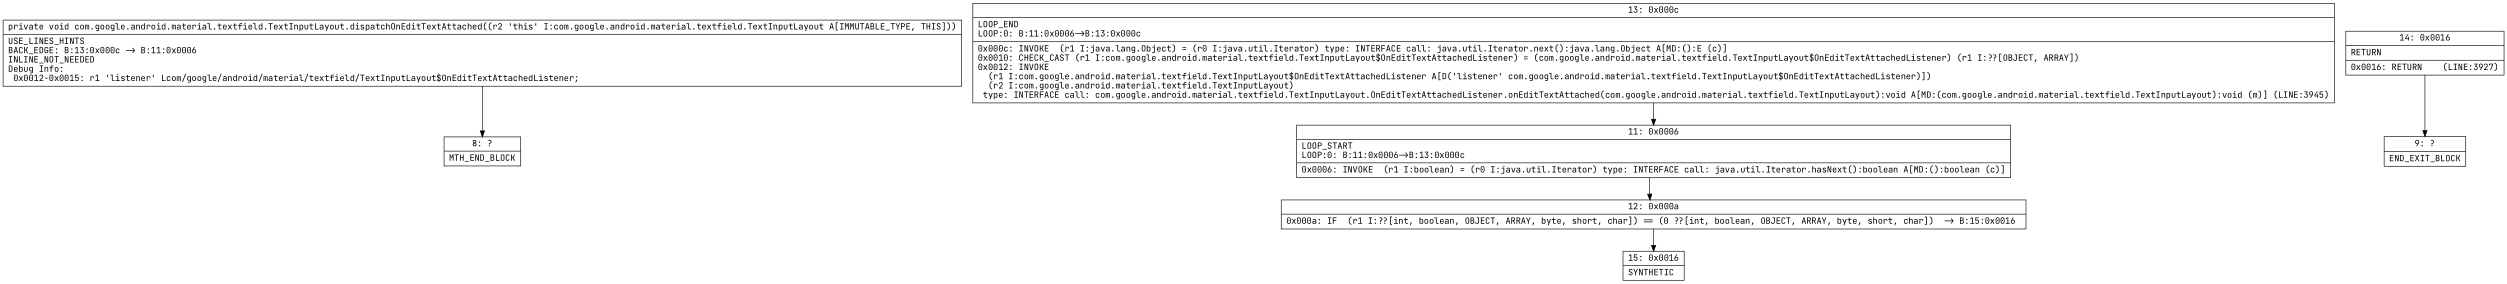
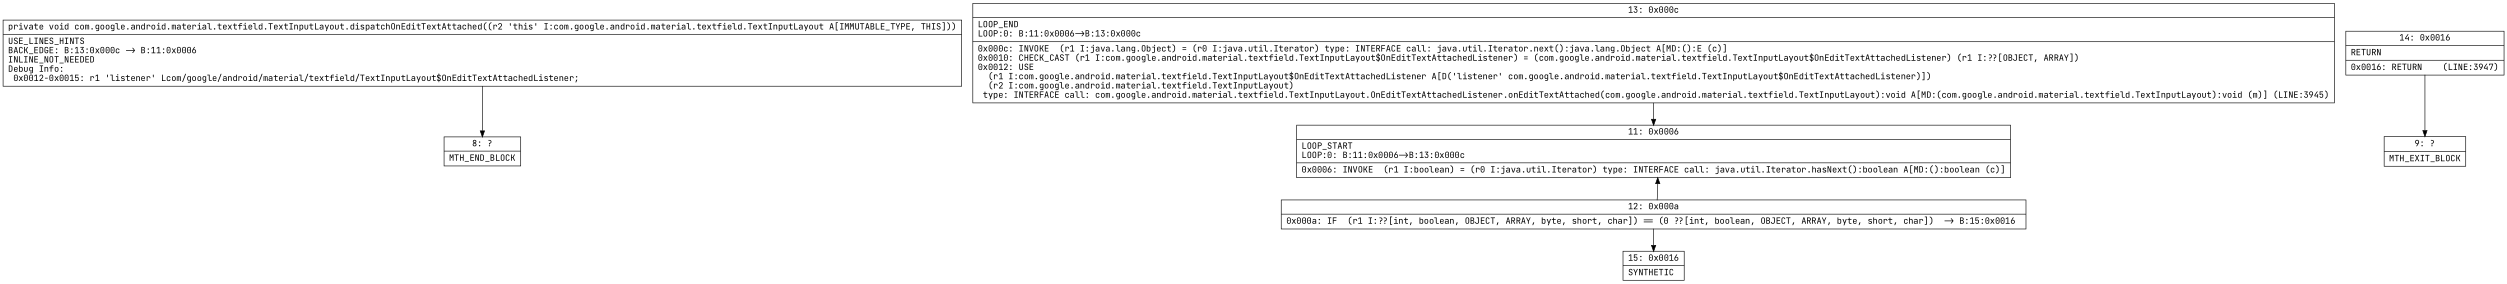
node "13: 0x000c": text "0x0012: INVOKE" -> "0x0012: USE"
node "14: 0x0016": text "0x0016: RETURN    (LINE:3927)" -> "0x0016: RETURN    (LINE:3947)"
node "9: ?": text "END_EXIT_BLOCK" -> "MTH_EXIT_BLOCK"
edge "11: 0x0006" -> "12: 0x000a": reversed
